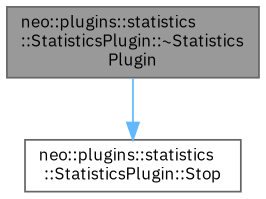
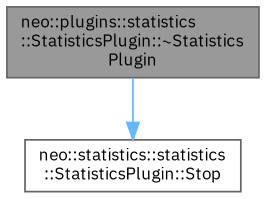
node "neo::plugins::statistics ::StatisticsPlugin::Stop": label "neo::plugins::statistics ::StatisticsPlugin::Stop" -> "neo::statistics::statistics ::StatisticsPlugin::Stop"
